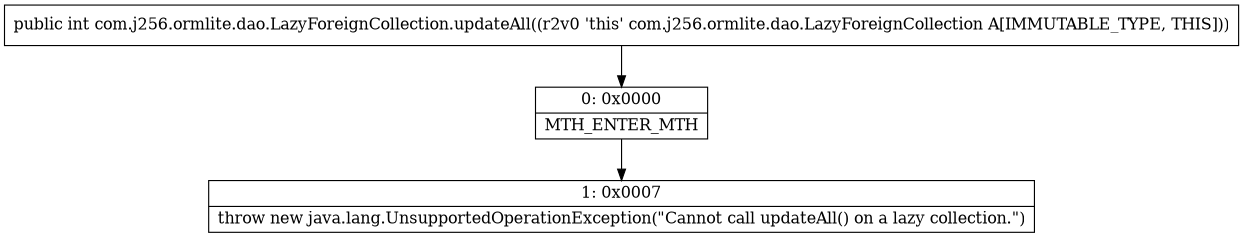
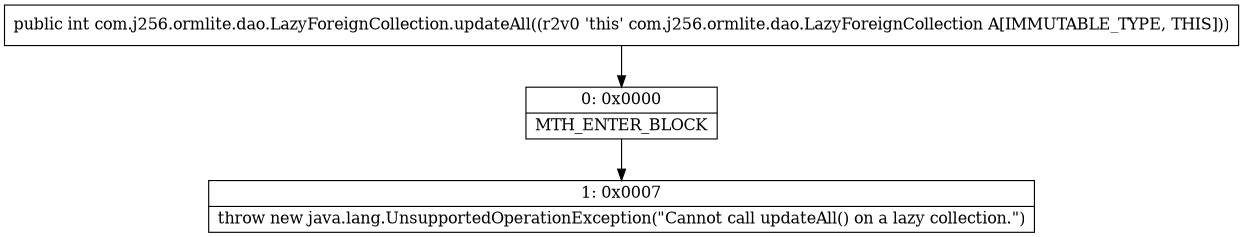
node "0: 0x0000": text "MTH_ENTER_MTH" -> "MTH_ENTER_BLOCK"
